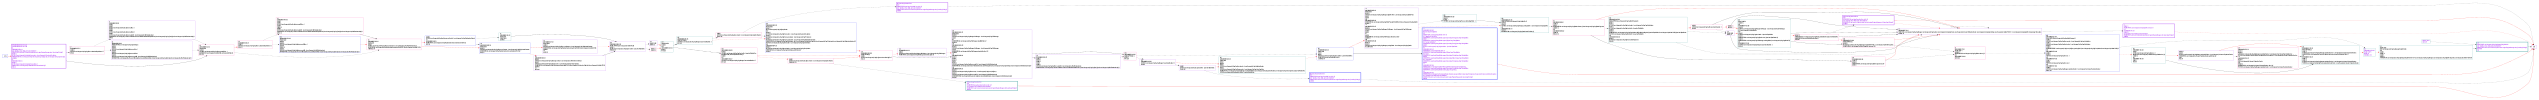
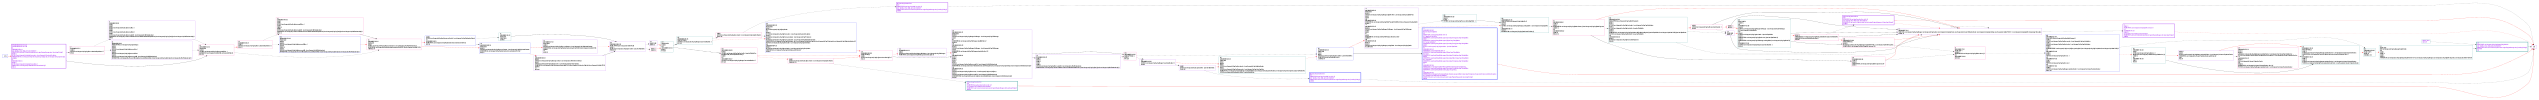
node "L67 LINENUMBER 746 L67 FRAME CHOP 1 ALOAD 14 IFNONNULL L74": fontcolor purple -> black
